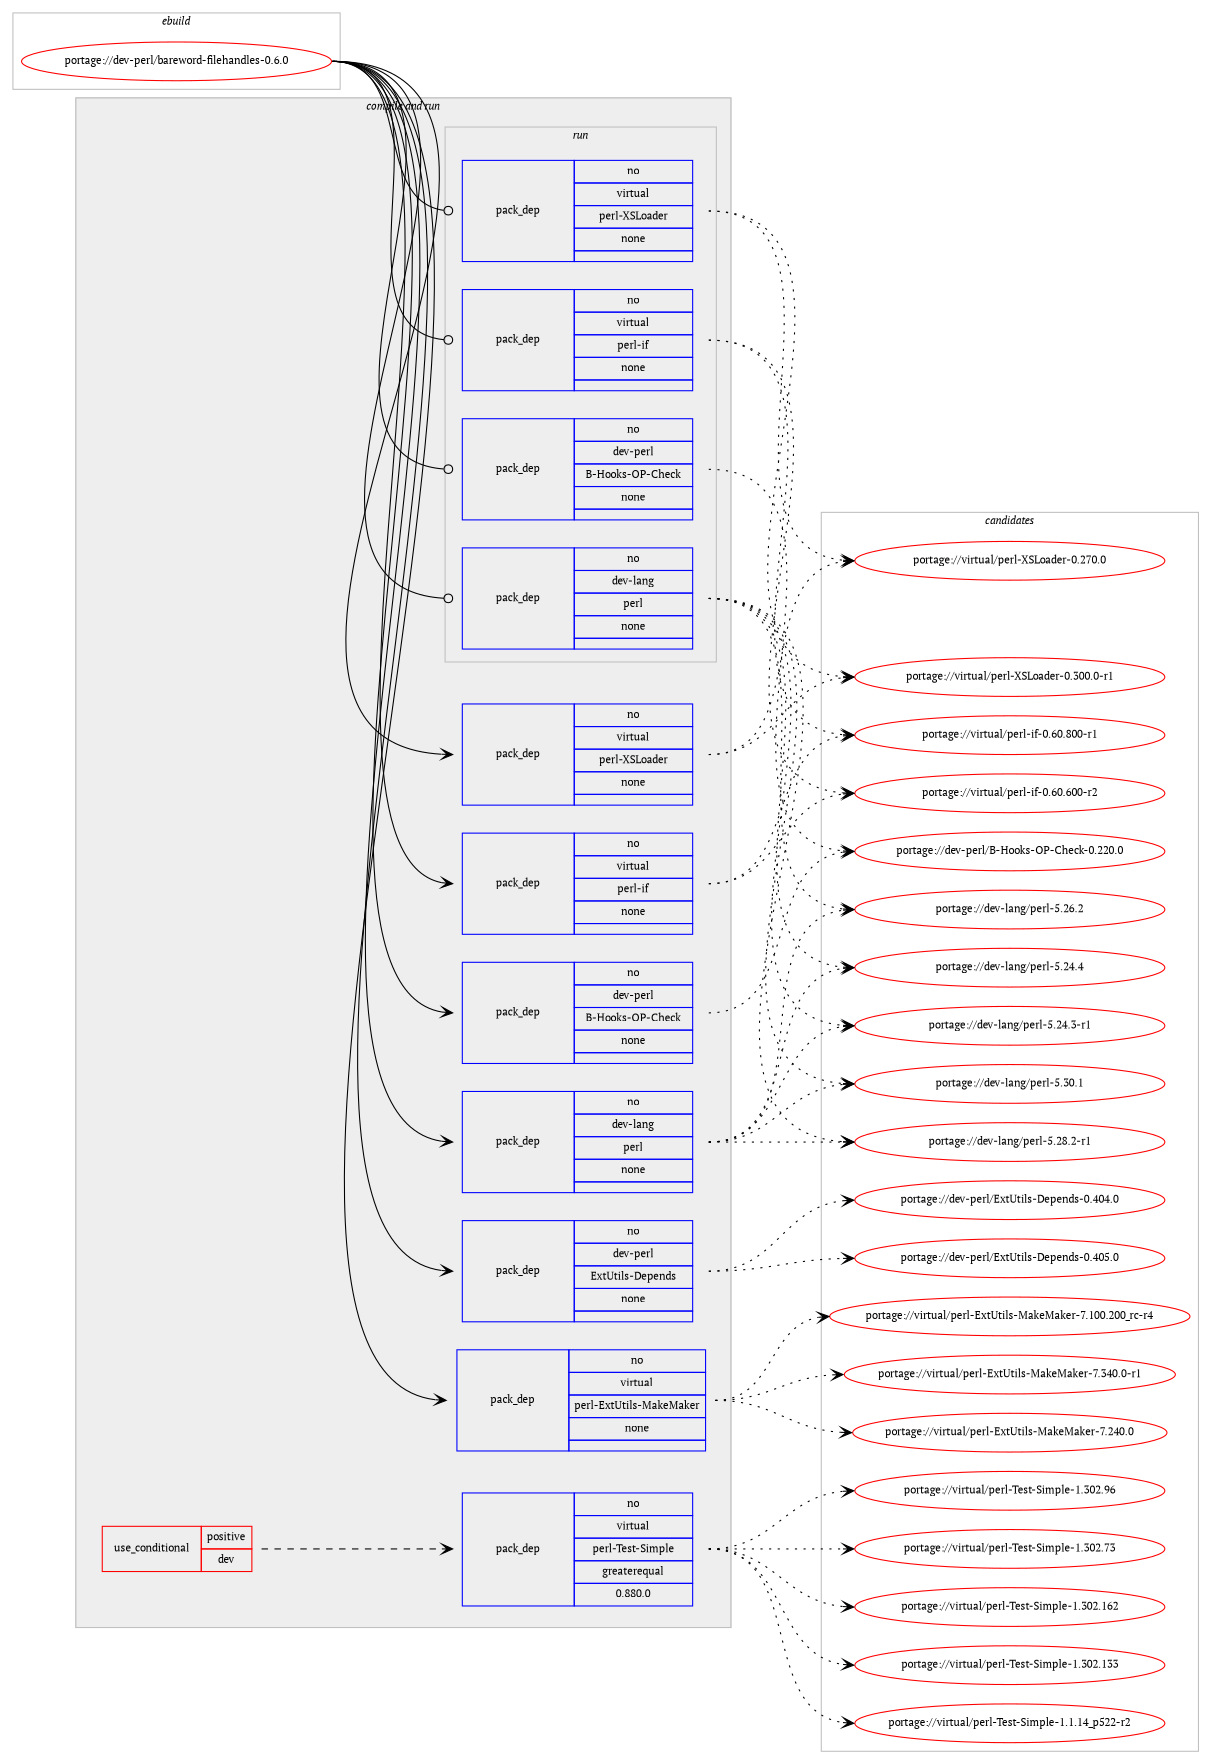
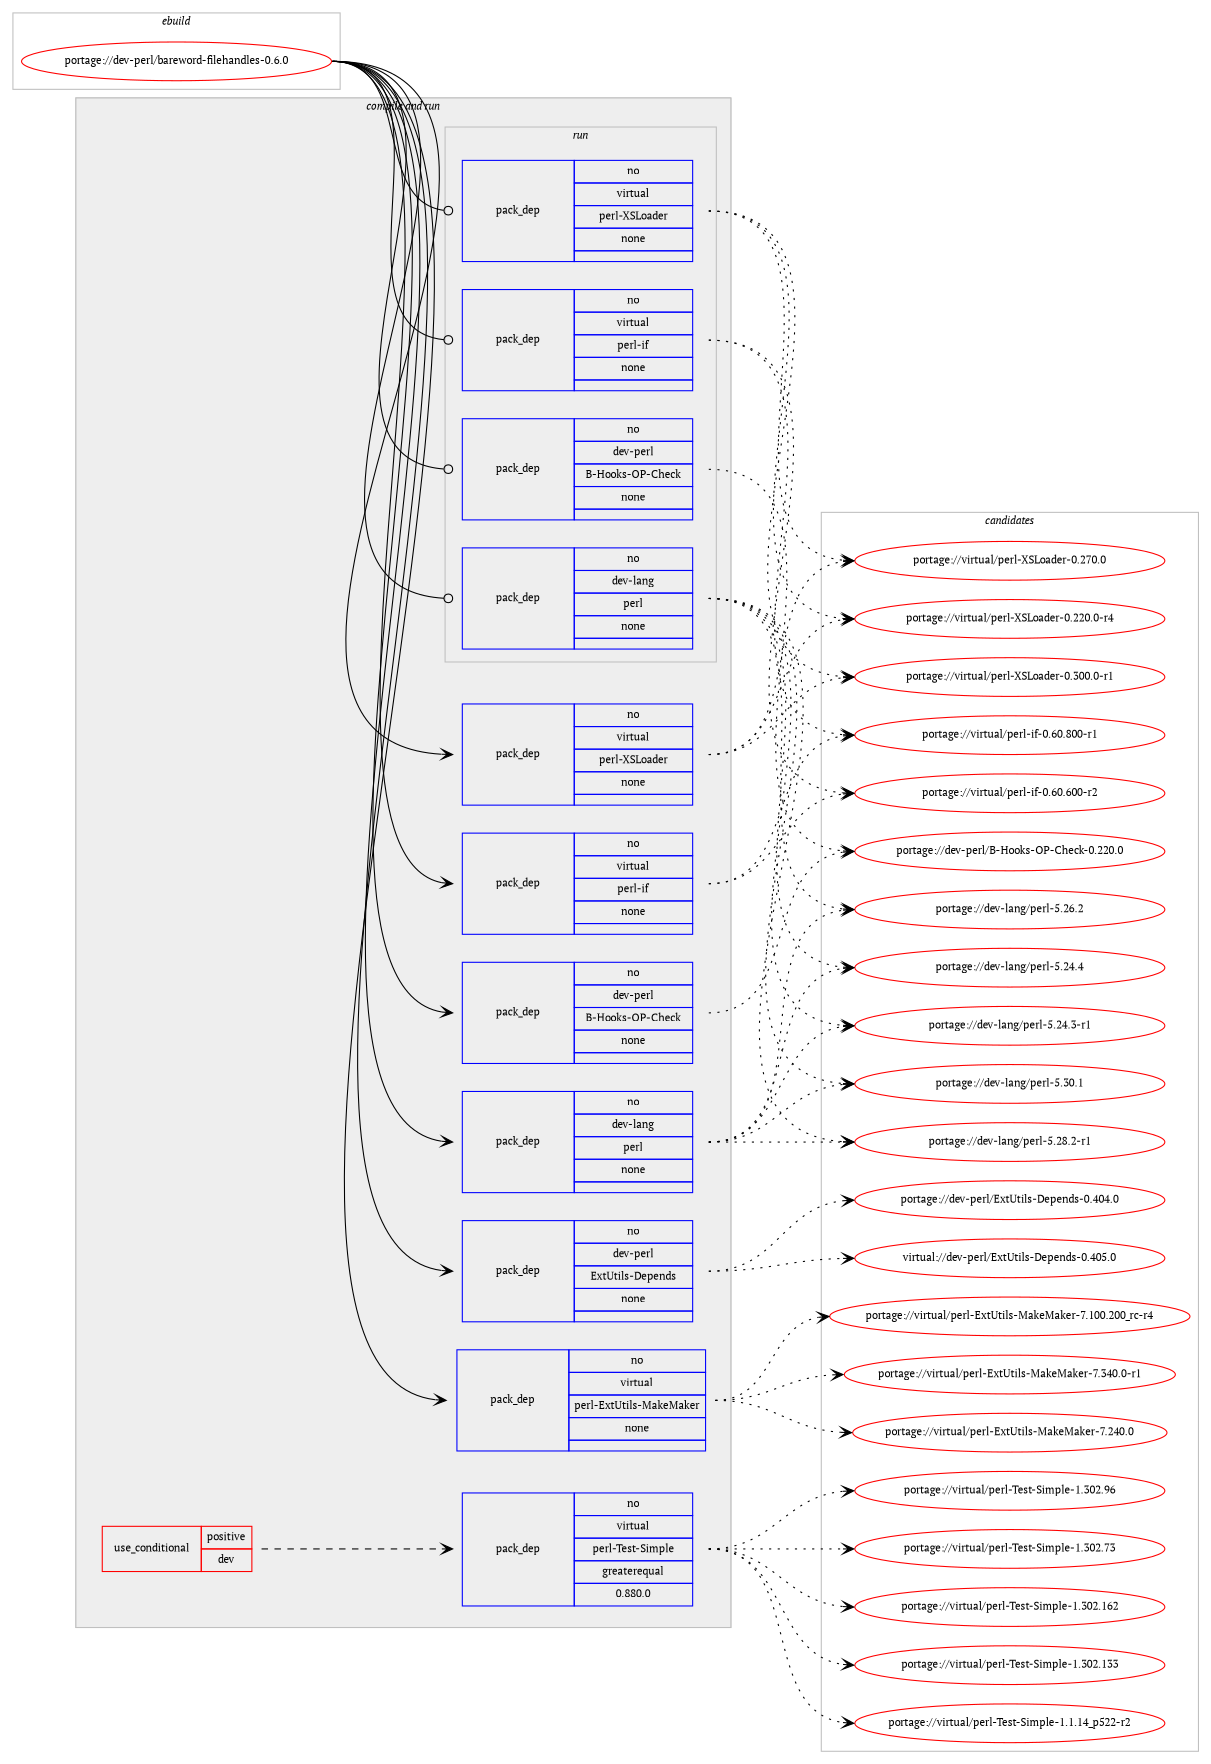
node "portage://virtual/perl-XSLoader-0.220.0-r4": added
node "portage://dev-perl/ExtUtils-Depends-0.405.0": label "portage://dev-perl/ExtUtils-Depends-0.405.0" -> "virtual://dev-perl/ExtUtils-Depends-0.405.0"
